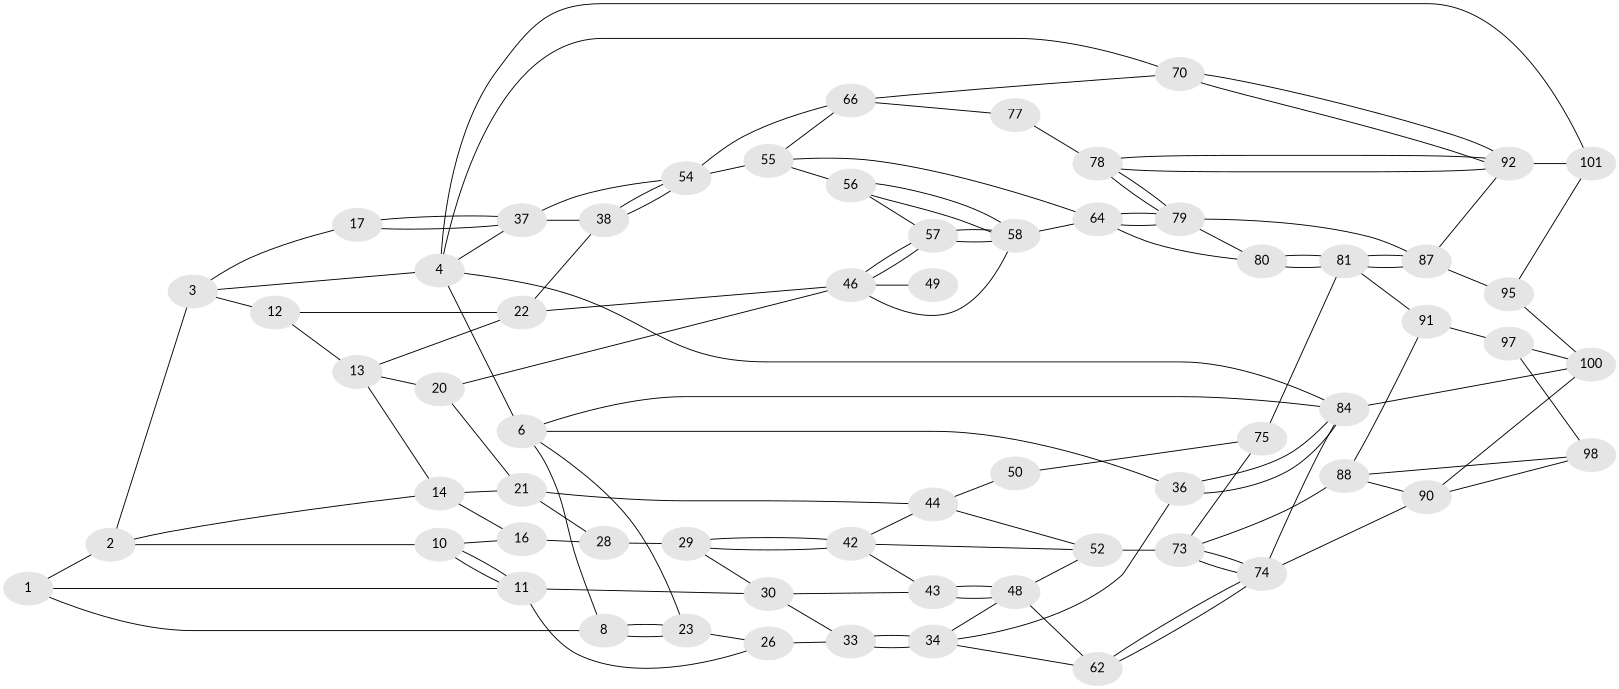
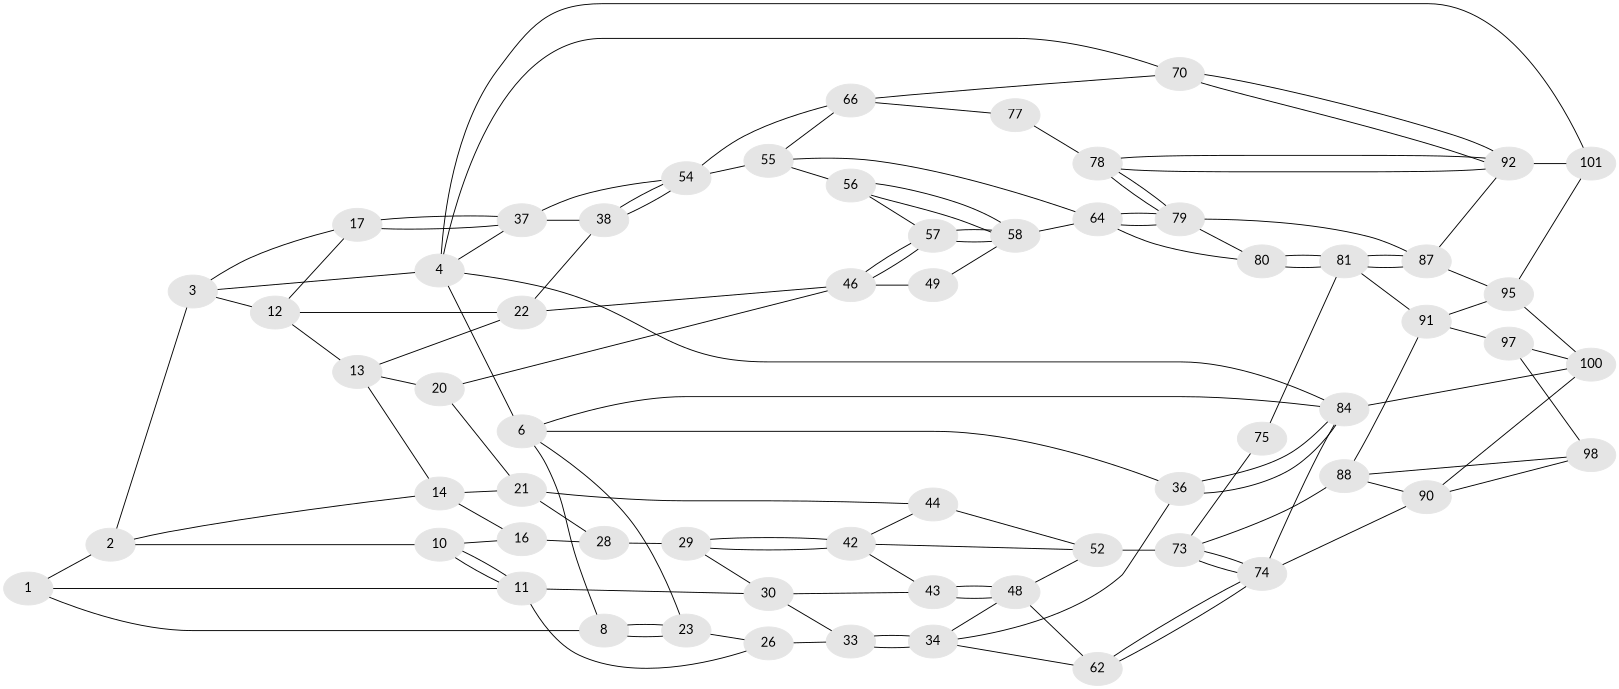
edge "17" -- "12": added
edge "95" -- "91": added
edge "58" -- "46": now "58" -- "49"
node "50": removed
